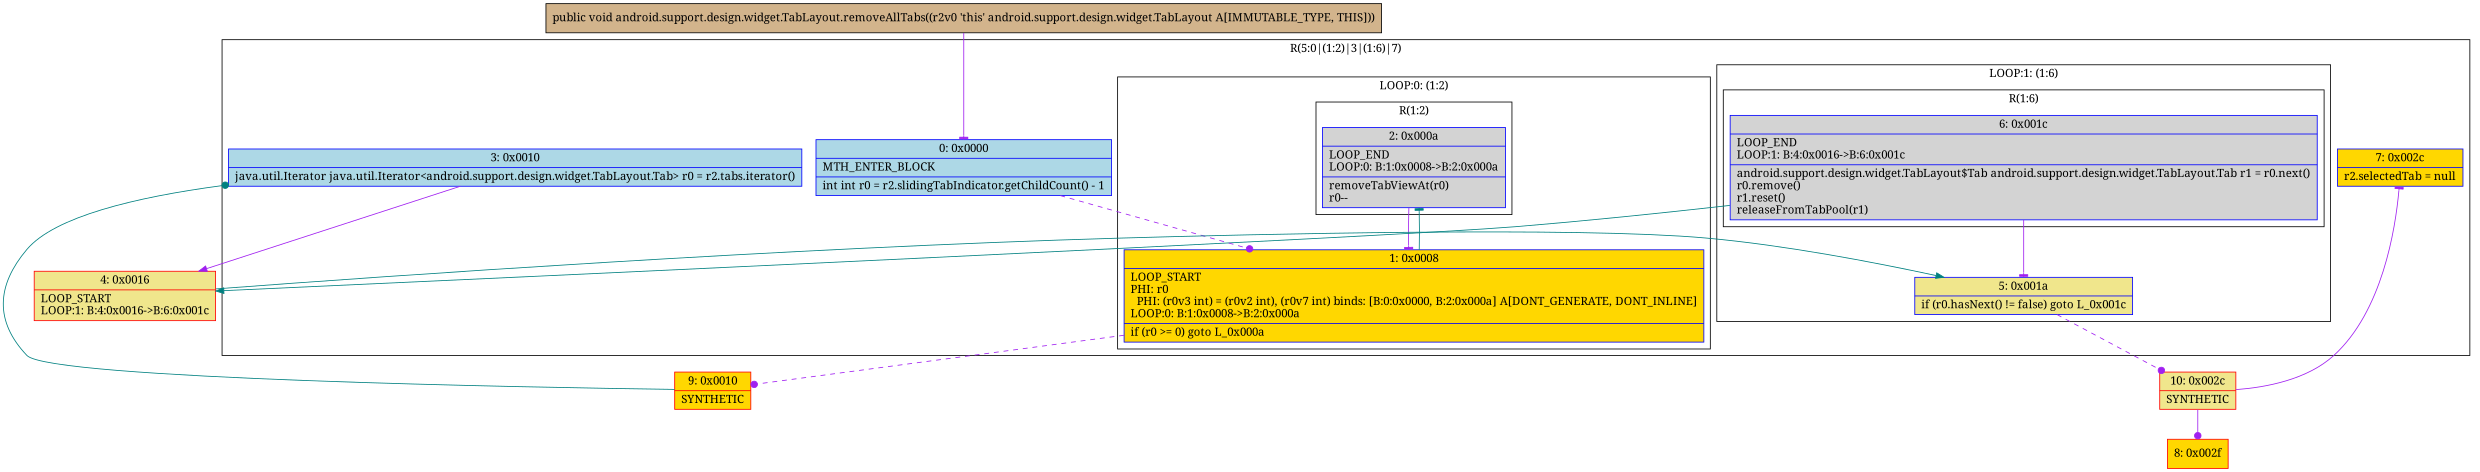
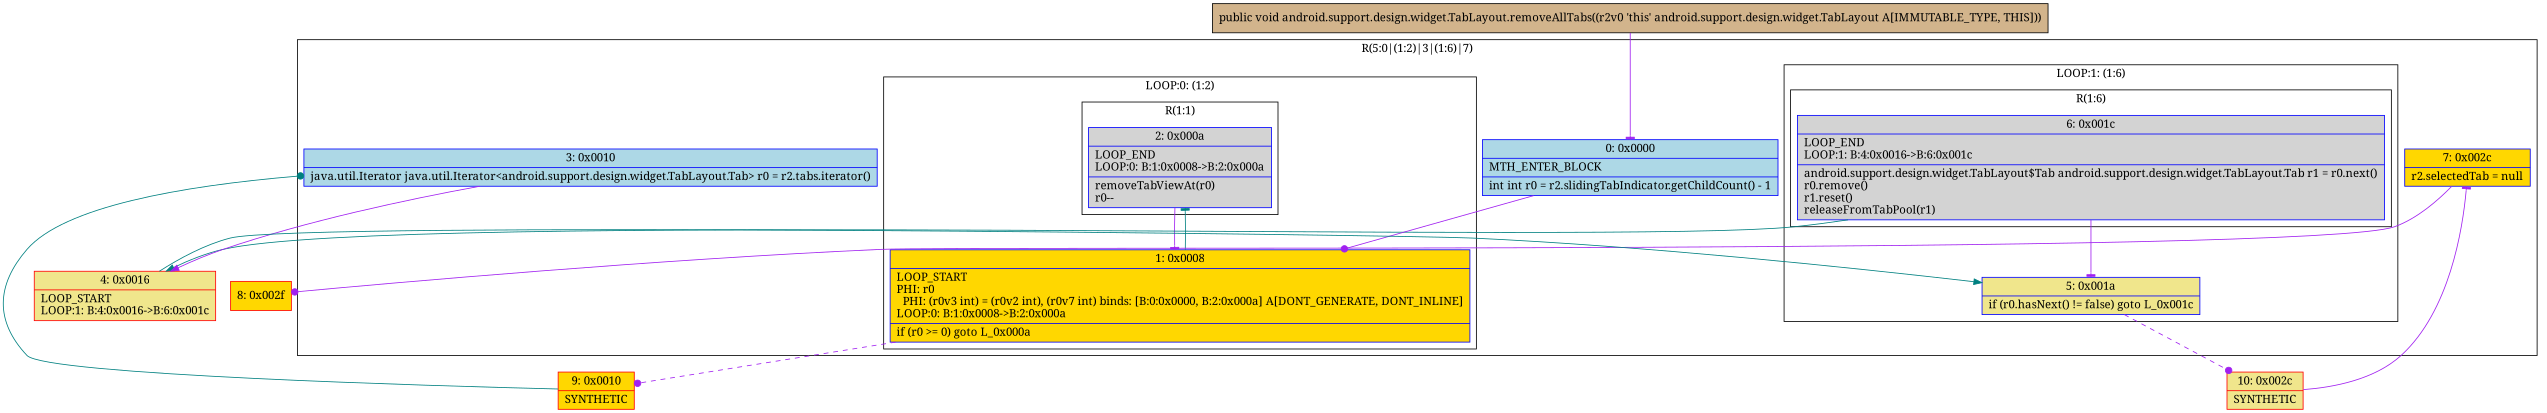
cluster "R(1:2)": label "R(1:2)" -> "R(1:1)"
edge "0: 0x0000" -> "1: 0x0008": style dashed -> solid
edge "10: 0x002c" -> "8: 0x002f": now "7: 0x002c" -> "8: 0x002f"
